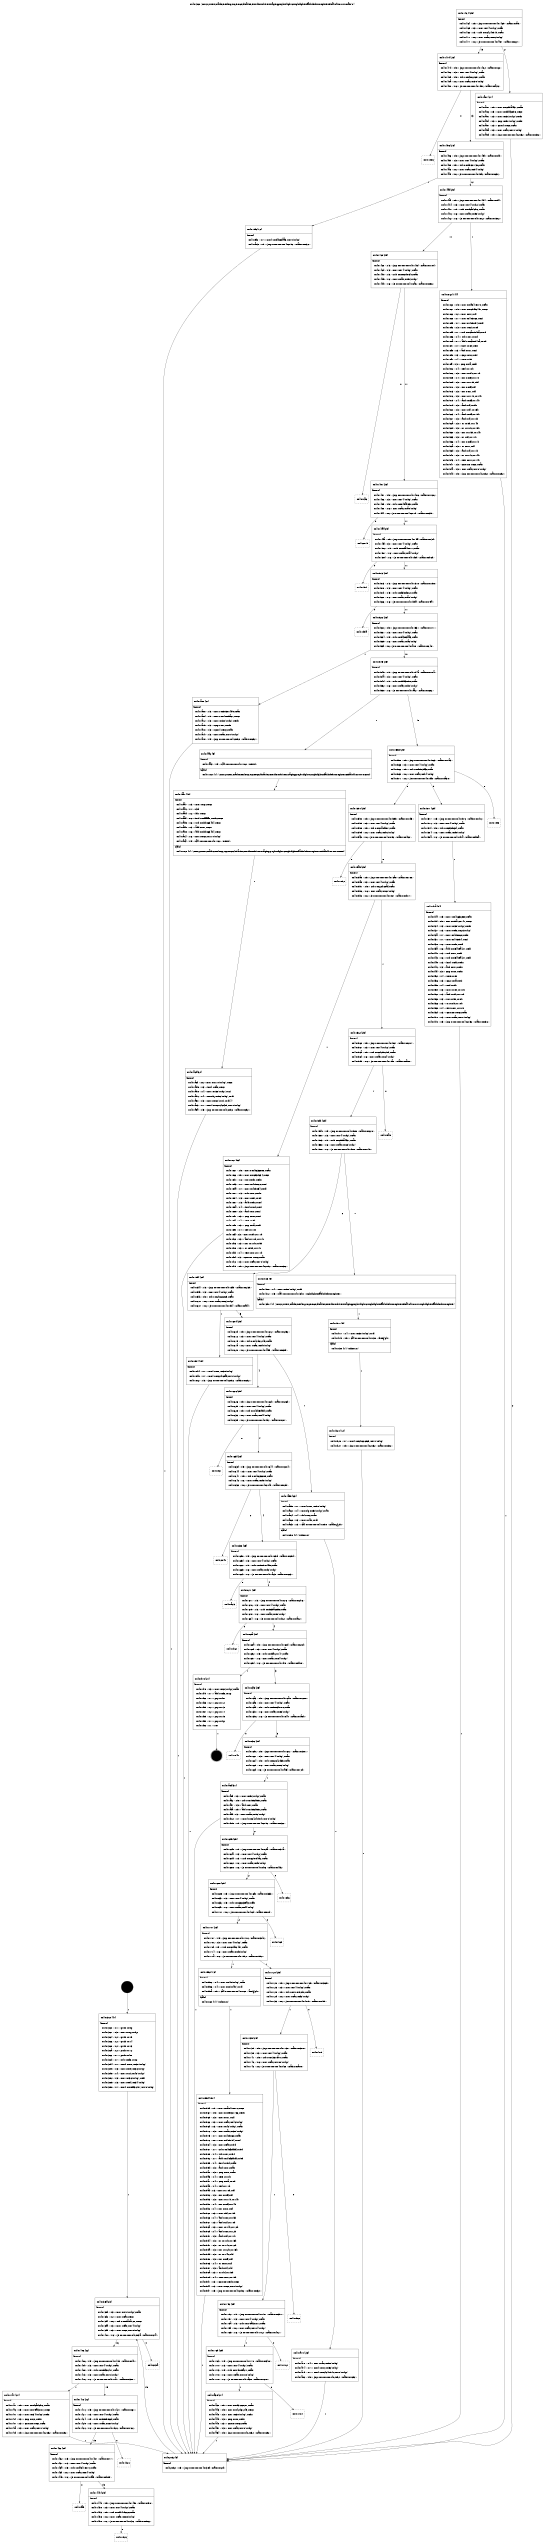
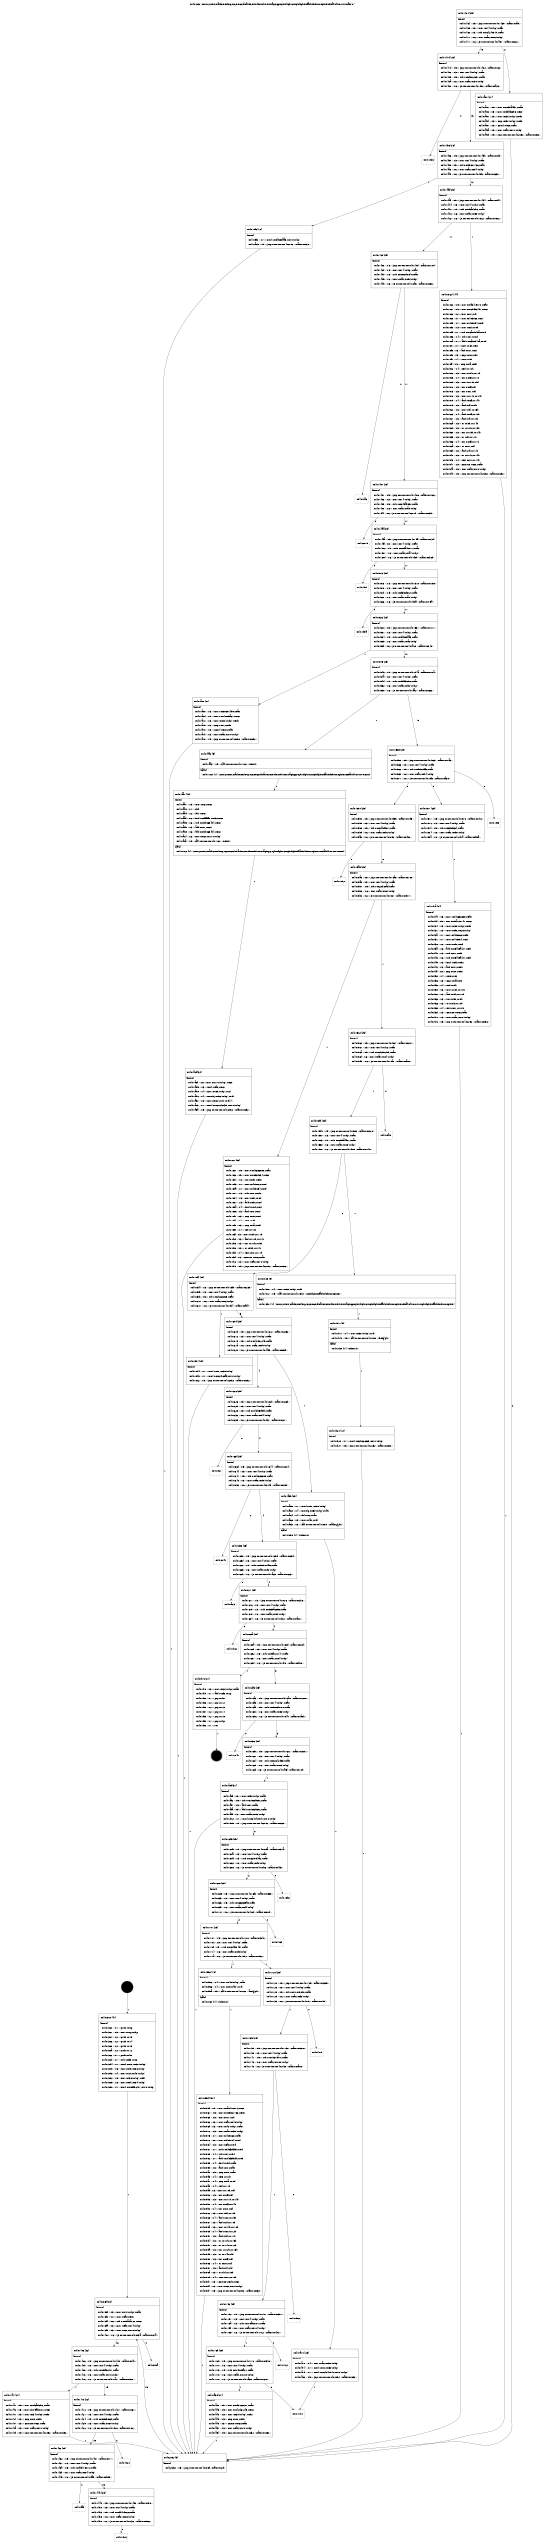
edge "0x401a70 [23]" -> "0x402052 [5]": now "0x401a70 [23]" -> "0x401784"
